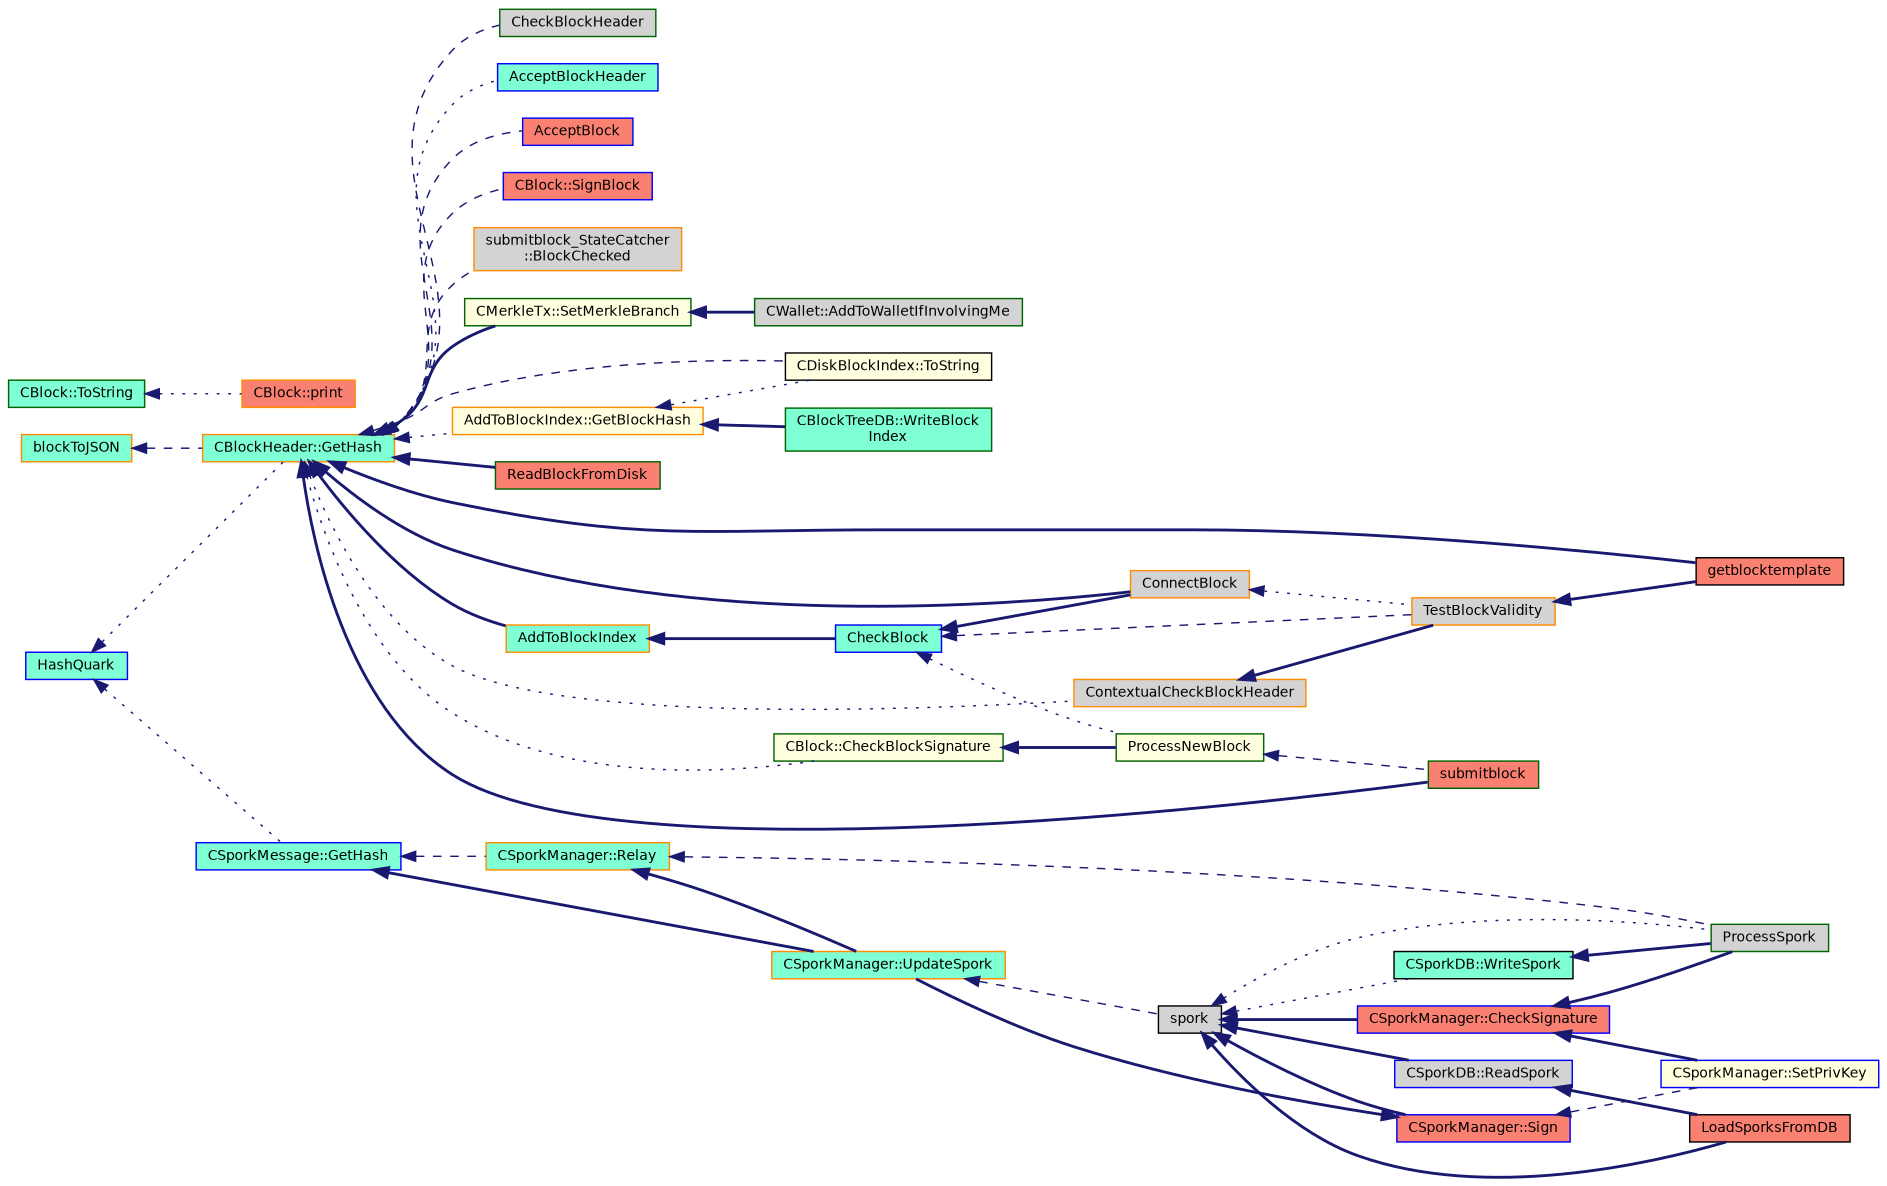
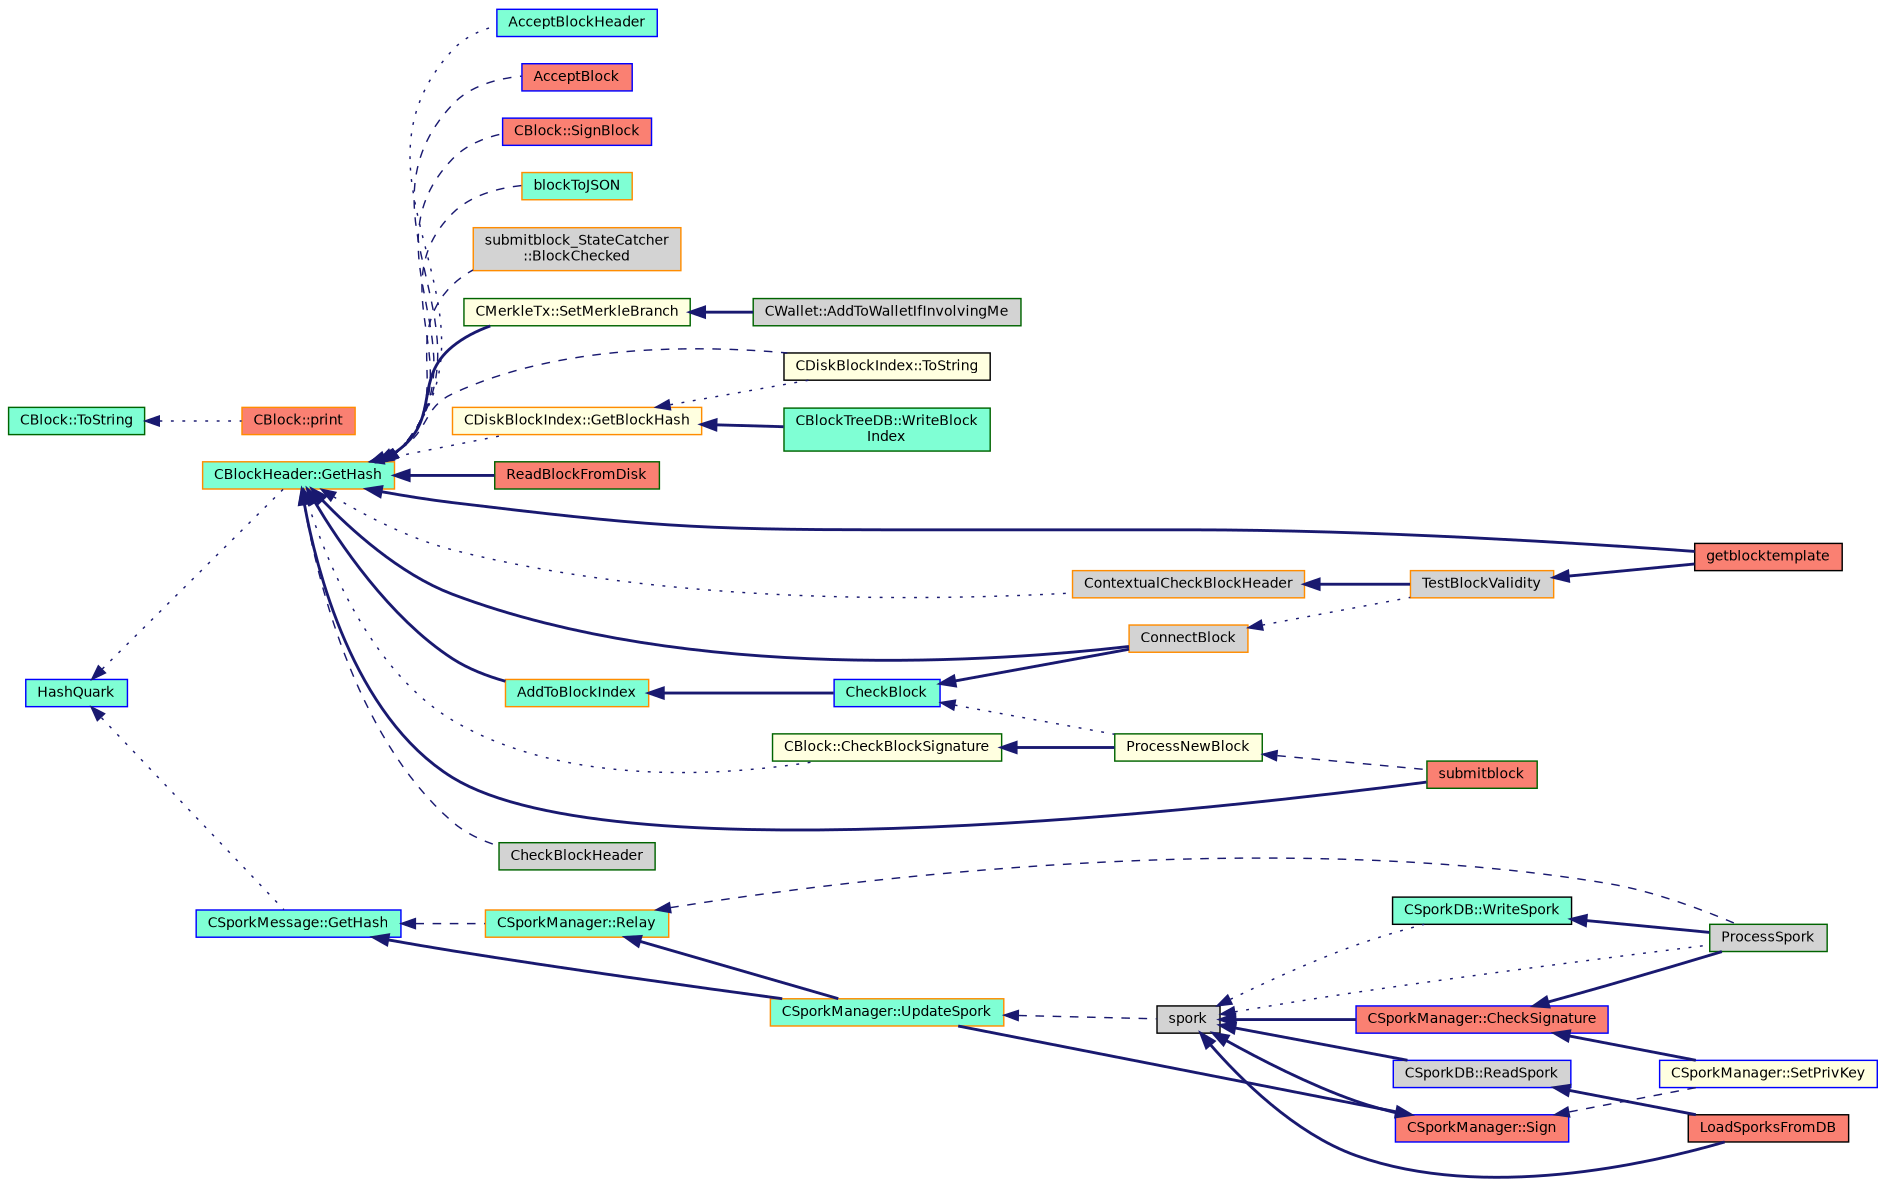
node "AddToBlockIndex::GetBlockHash": label "AddToBlockIndex::GetBlockHash" -> "CDiskBlockIndex::GetBlockHash"
edge "CBlockHeader::GetHash" -> "blockToJSON": reversed
edge "TestBlockValidity" -> "CheckBlock": removed
